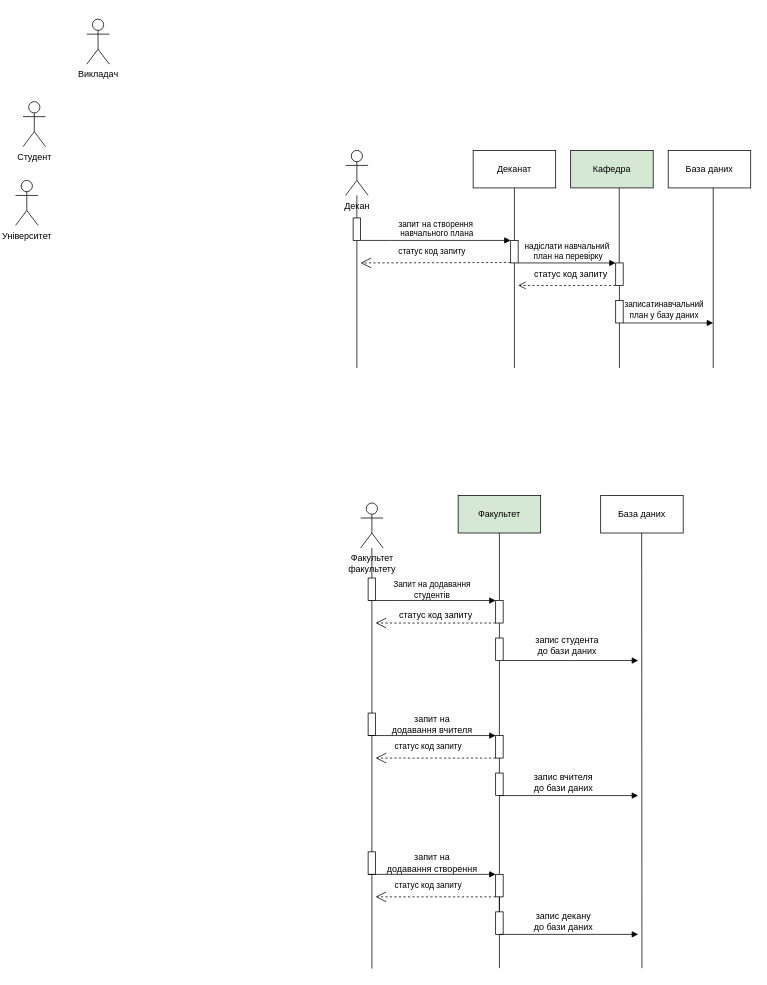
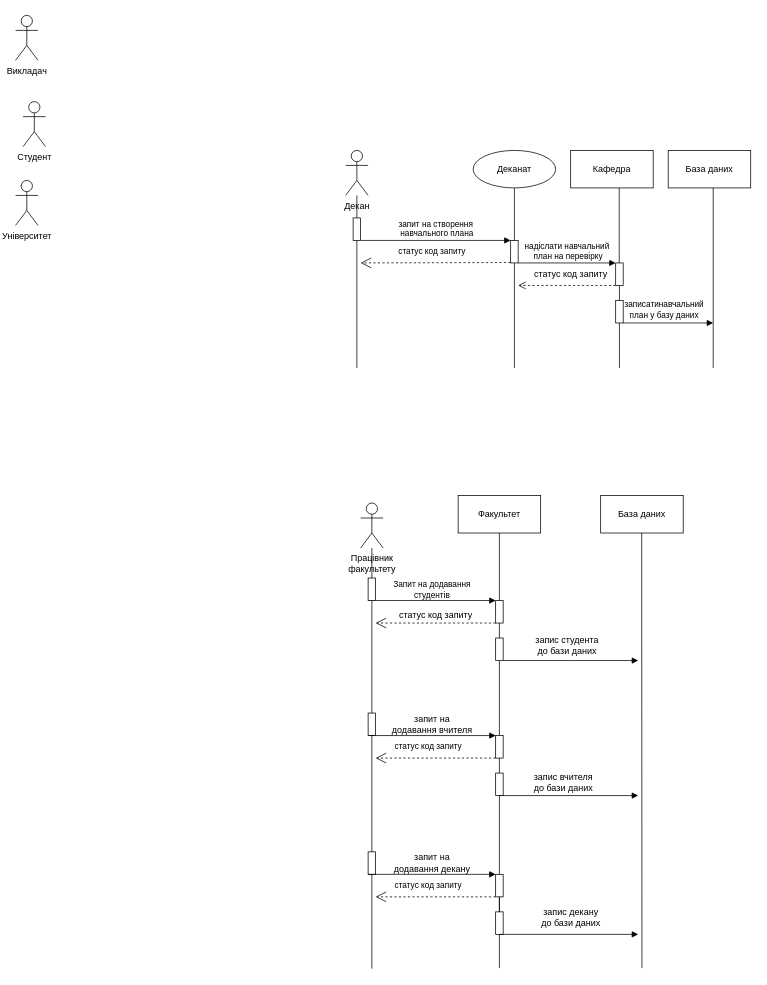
node "Викладач": moved (98, 42) -> (27, 38)
node "Деканат": shape rectangle -> ellipse
node "Кафедра": fillcolor #d5e8d4 -> #ffffff
node "Факультет": fillcolor #d5e8d4 -> #ffffff
node "Факультет факультету": label "Факультет факультету" -> "Працівник факультету"
node "запит на додавання створення": label "запит на додавання створення" -> "запит на додавання декану"
node "запис деканудо бази даних": moved (563, 921) -> (570, 918)
